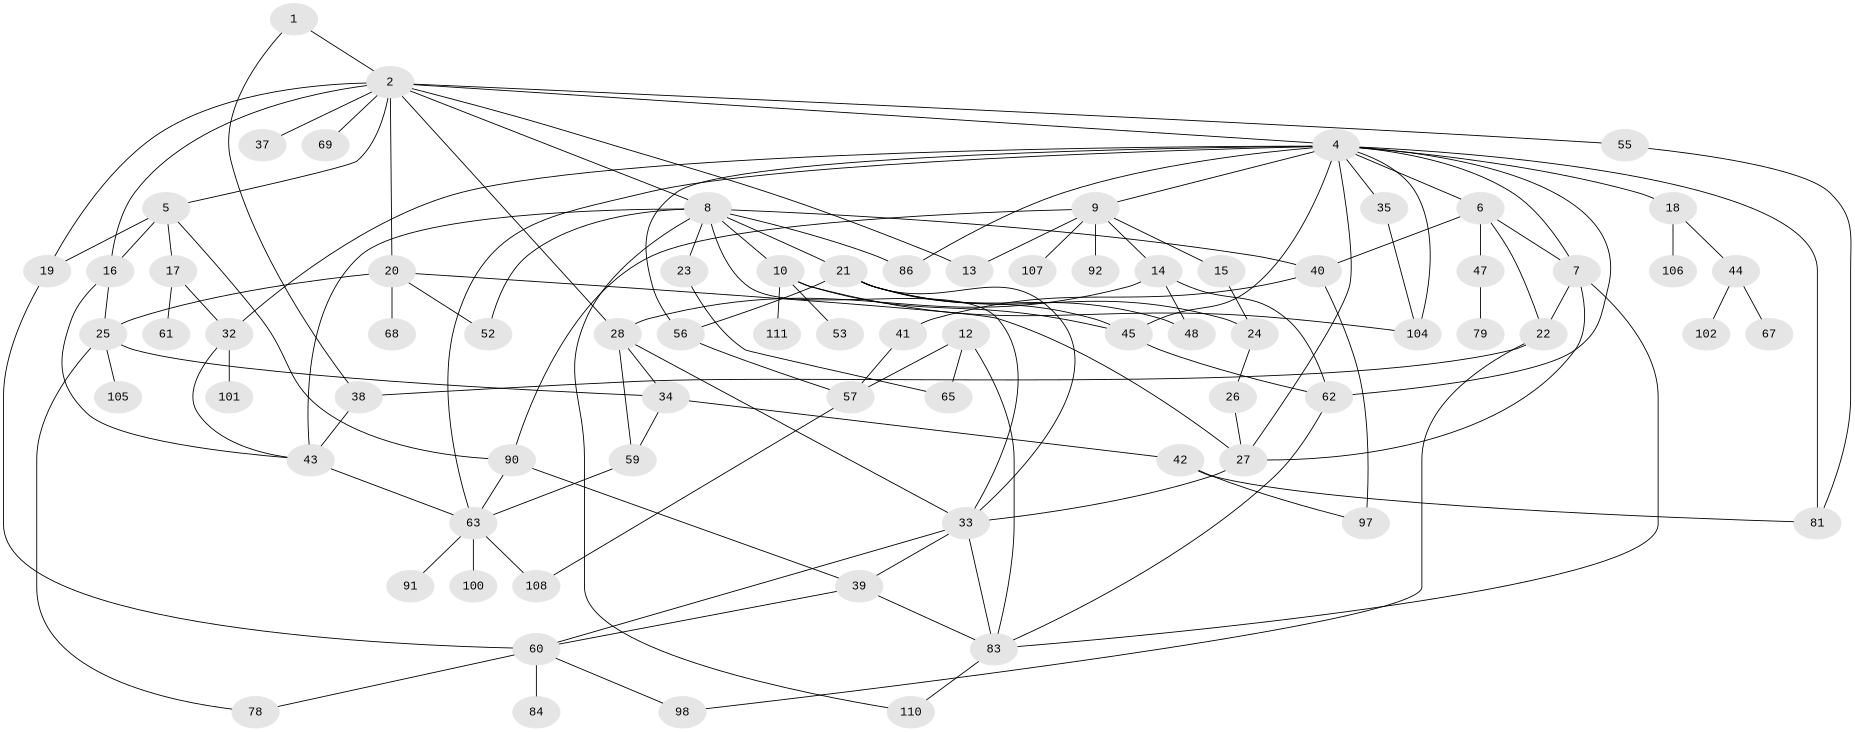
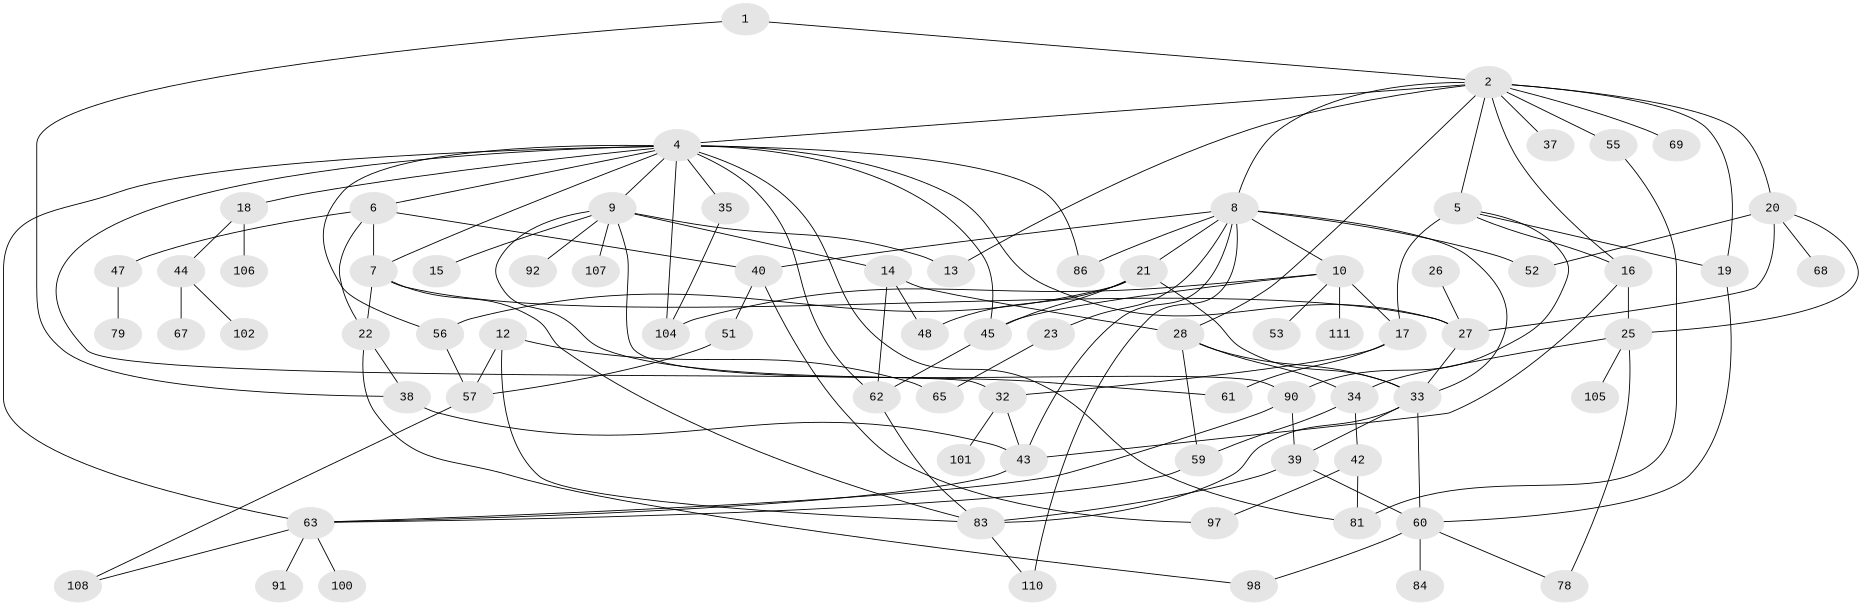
edge "10" -- "17": added
node "41": label "41" -> "51"
node "24": removed
edge "9" -- "61": added
